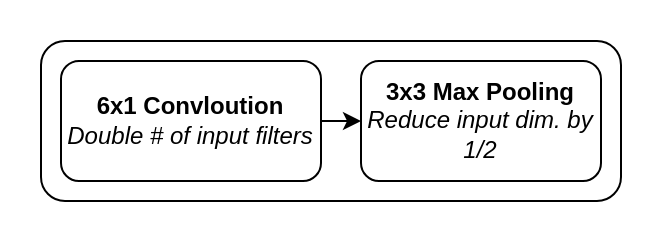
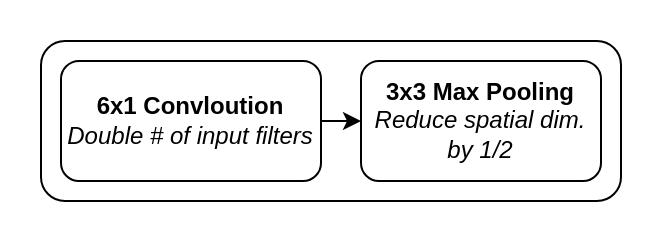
node "3x3 Max Pooling Reduce input dim. by 1/2": label "3x3 Max Pooling Reduce input dim. by 1/2" -> "3x3 Max Pooling Reduce spatial dim. by 1/2"
